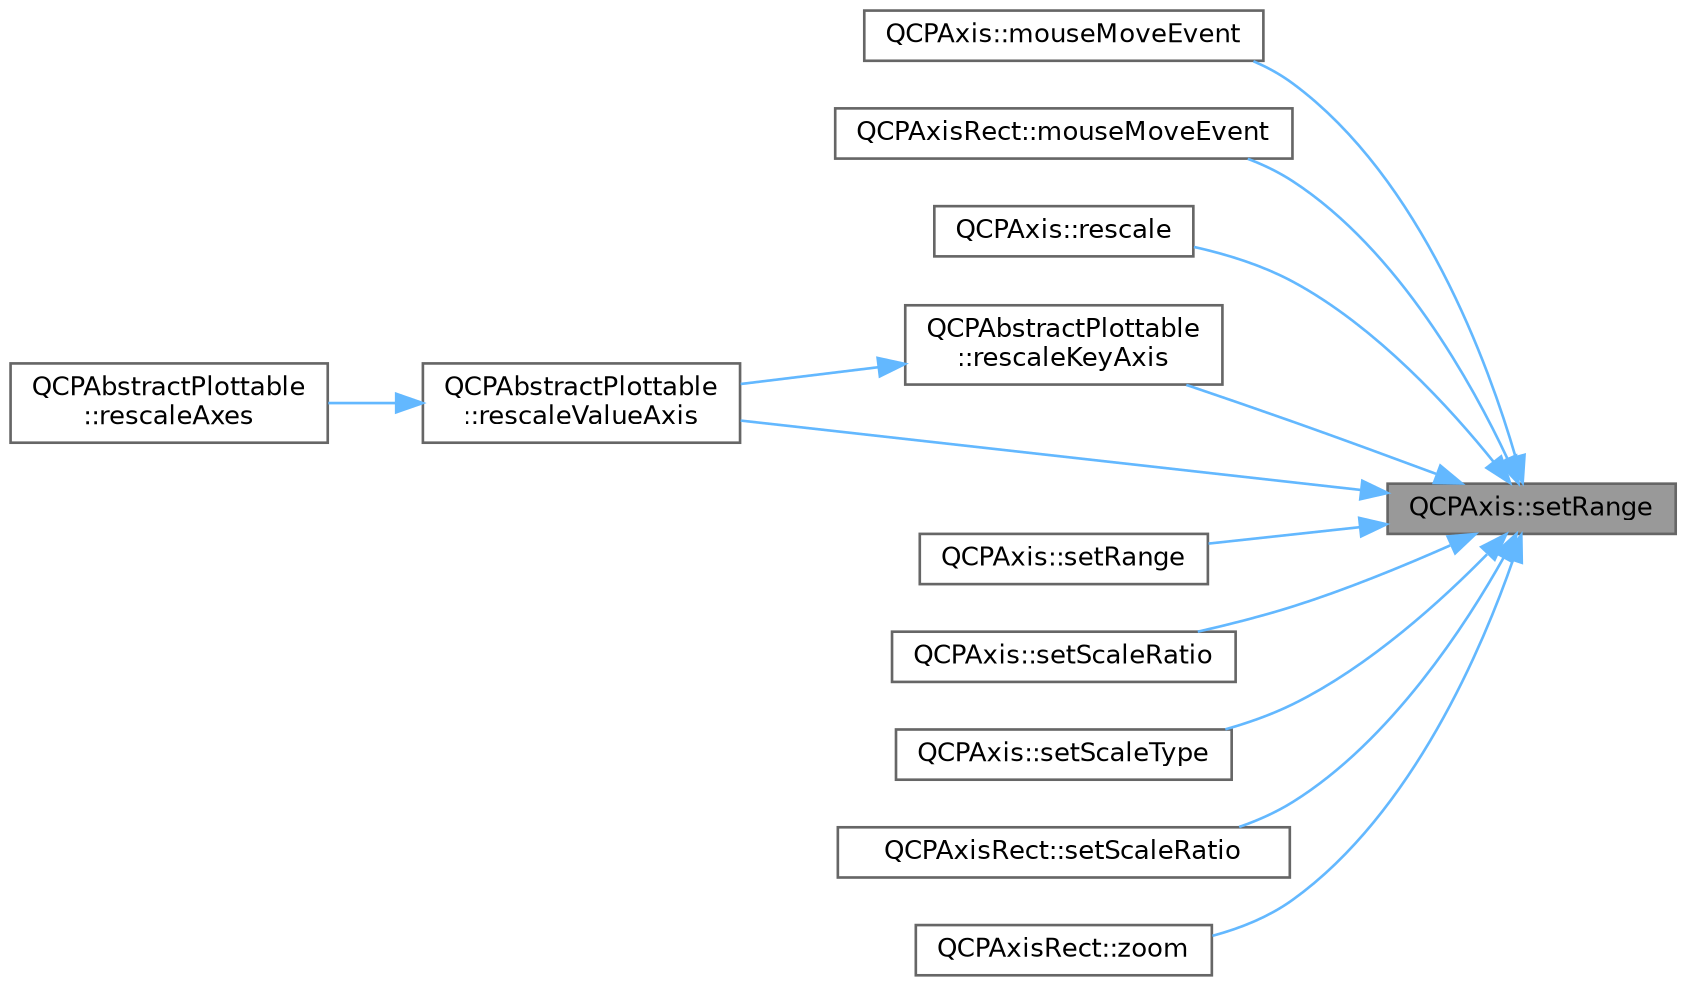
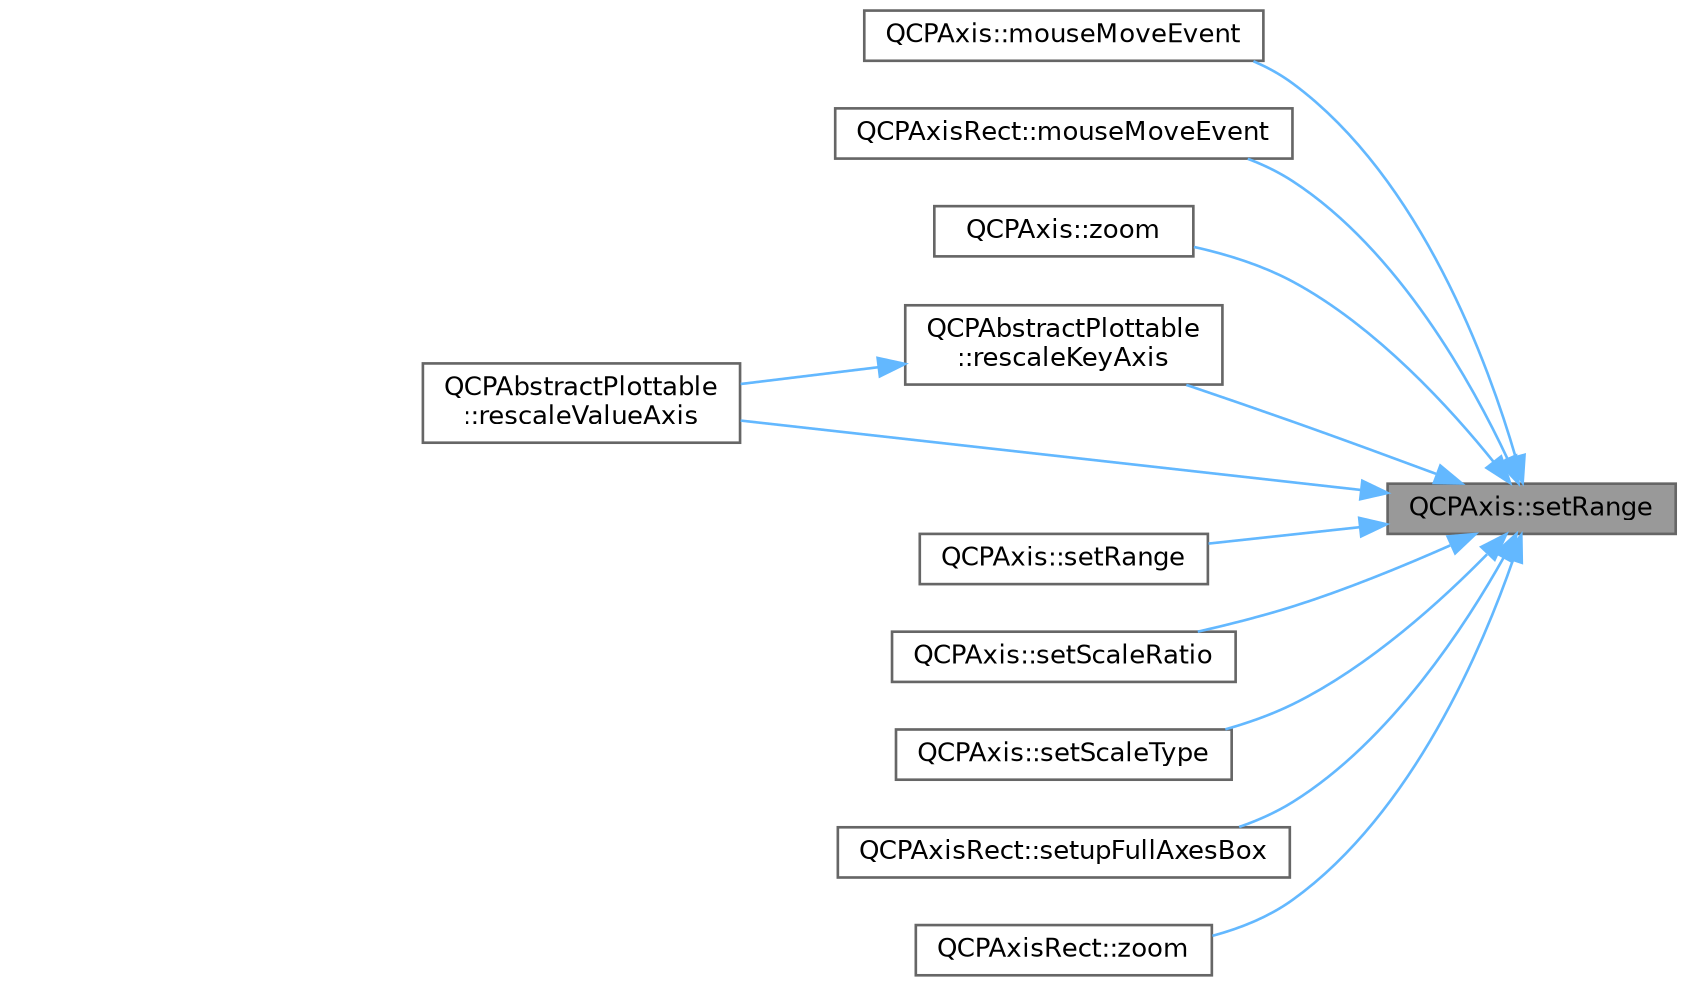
node "QCPAxis::rescale": label "QCPAxis::rescale" -> "QCPAxis::zoom"
node "QCPAbstractPlottable ::rescaleAxes": removed
node "QCPAxisRect::setScaleRatio": label "QCPAxisRect::setScaleRatio" -> "QCPAxisRect::setupFullAxesBox"
